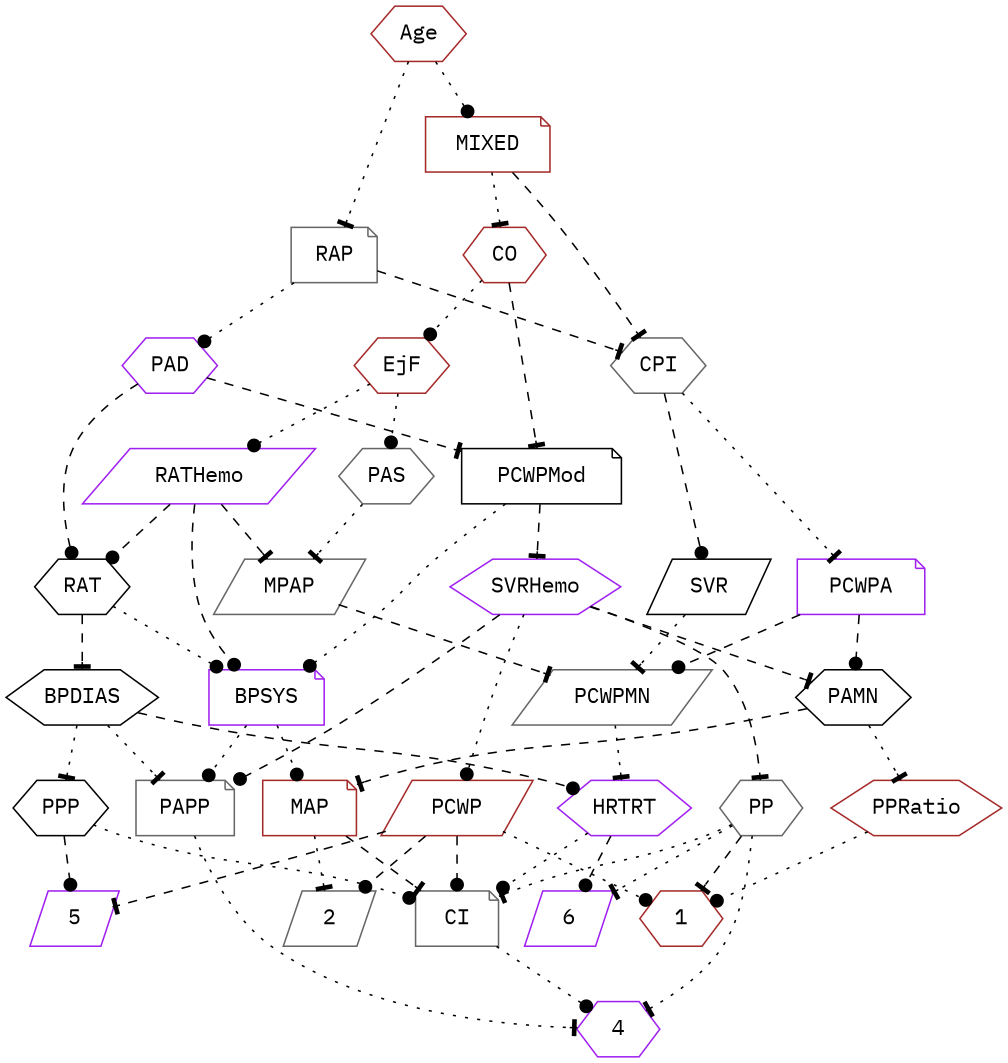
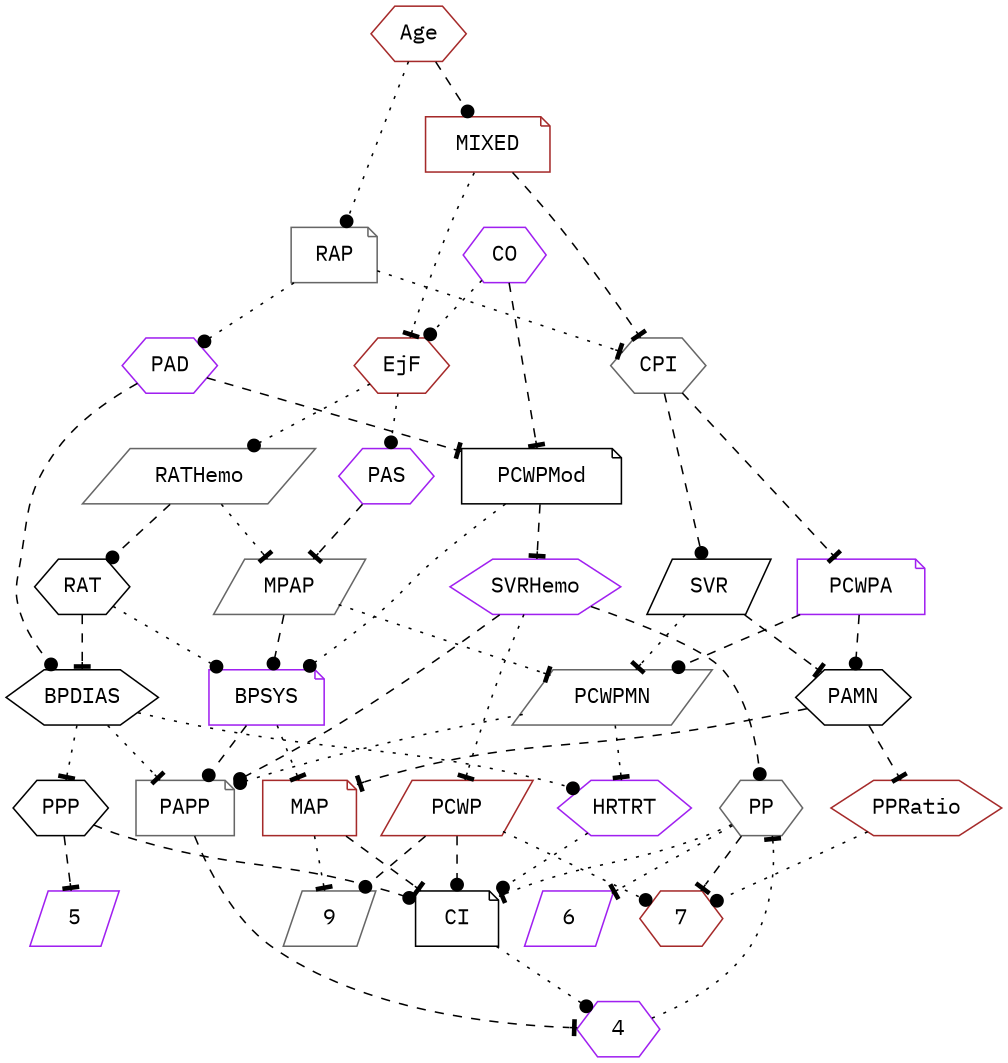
edge "Age" -> "MIXED": style dotted -> dashed
edge "Age" -> "RAP": arrowhead tee -> dot
edge "MIXED" -> "CO": now "MIXED" -> "EjF"
node "CO": color brown -> purple
edge "RAP" -> "CPI": style dashed -> dotted
edge "PAD" -> "RAT": now "PAD" -> "BPDIAS"
edge "CPI" -> "PCWPA": style dotted -> dashed
node "RATHemo": color purple -> gray40
node "PAS": color gray40 -> purple
edge "RATHemo" -> "MPAP": style dashed -> dotted
edge "PAS" -> "MPAP": style dotted -> dashed
edge "RATHemo" -> "BPSYS": now "MPAP" -> "BPSYS"
edge "MPAP" -> "PCWPMN": style dashed -> dotted
edge "SVRHemo" -> "PAMN": now "SVR" -> "PAMN"
edge "SVRHemo" -> "PP": arrowhead tee -> dot
edge "SVRHemo" -> "PCWP": arrowhead dot -> tee
edge "PCWPMN" -> "PAPP": added
edge "BPSYS" -> "MAP": arrowhead dot -> tee
edge "BPSYS" -> "PAPP": style dotted -> dashed
edge "BPDIAS" -> "HRTRT": style dashed -> dotted
edge "PAMN" -> "PPRatio": style dotted -> dashed
edge "HRTRT" -> "6": removed
edge "PPP" -> "5": arrowhead dot -> tee
edge "PPP" -> "CI": style dotted -> dashed
edge "PCWP" -> "5": removed
node "2": label "2" -> "9"
node "CI": color gray40 -> black
node "1": label "1" -> "7"
edge "PP" -> "4": reversed
edge "PAPP" -> "4": style dotted -> dashed
